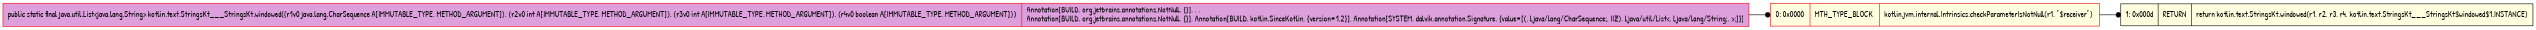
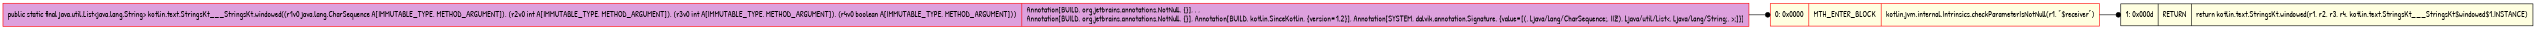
node "0: 0x0000": text "MTH_TYPE_BLOCK" -> "MTH_ENTER_BLOCK"
